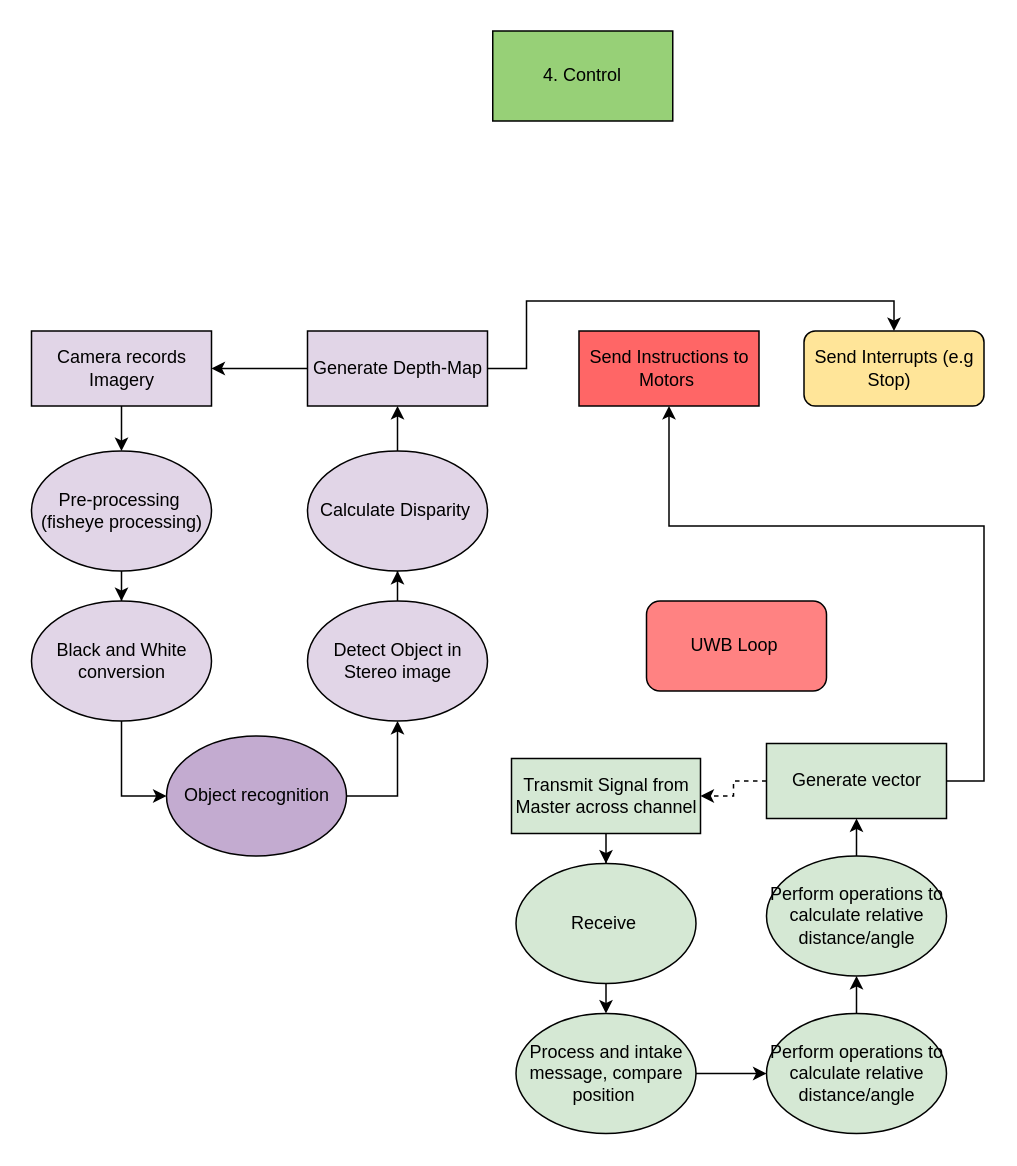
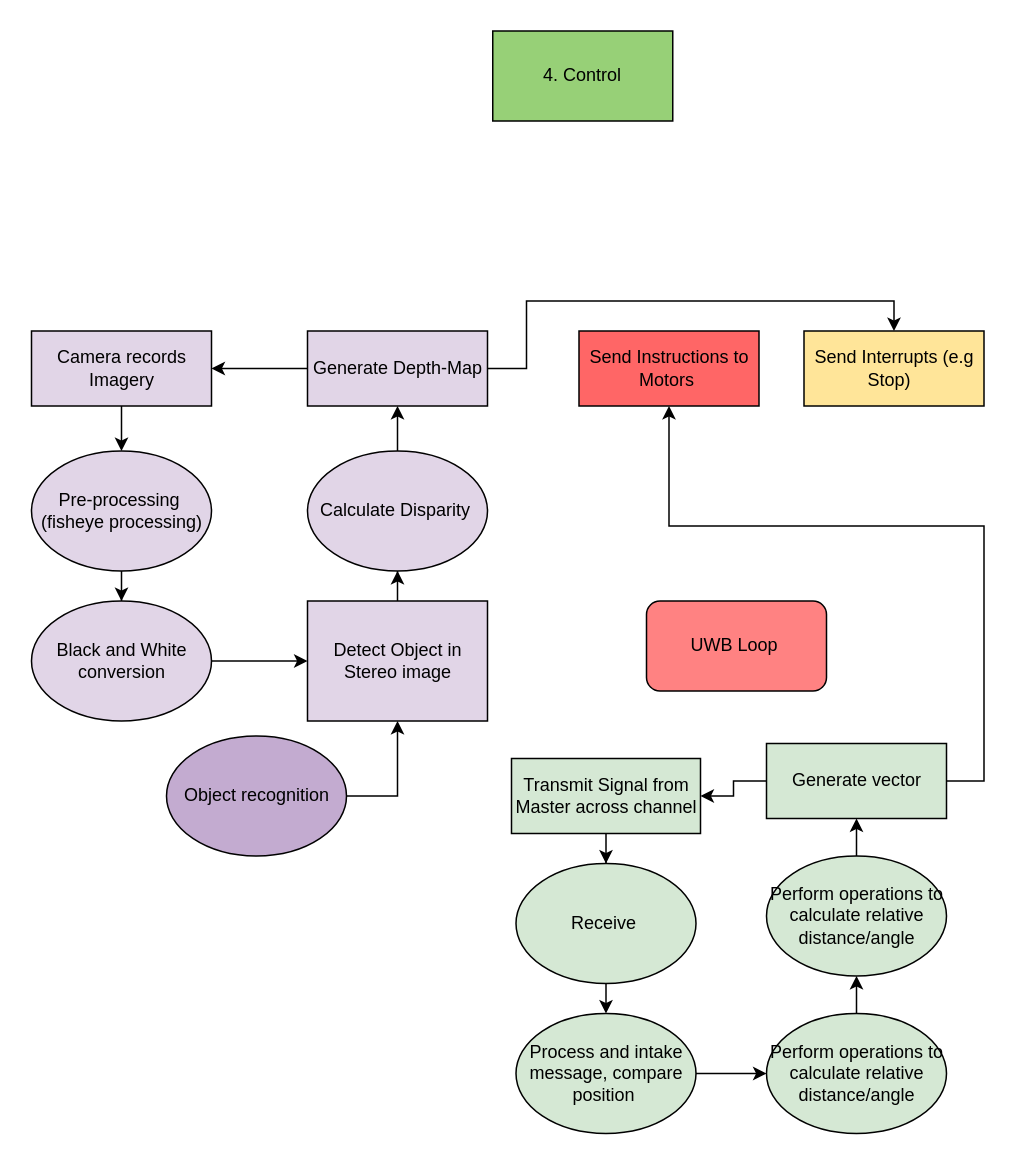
node "Send Interrupts (e.g Stop)": shape rounded rectangle -> rectangle
node "Detect Object in Stereo image": shape ellipse -> rectangle
edge "Black and White conversion" -> "Object recognition": now "Black and White conversion" -> "Detect Object in Stereo image"
edge "Generate vector" -> "Transmit Signal from Master across channel": style dashed -> solid
